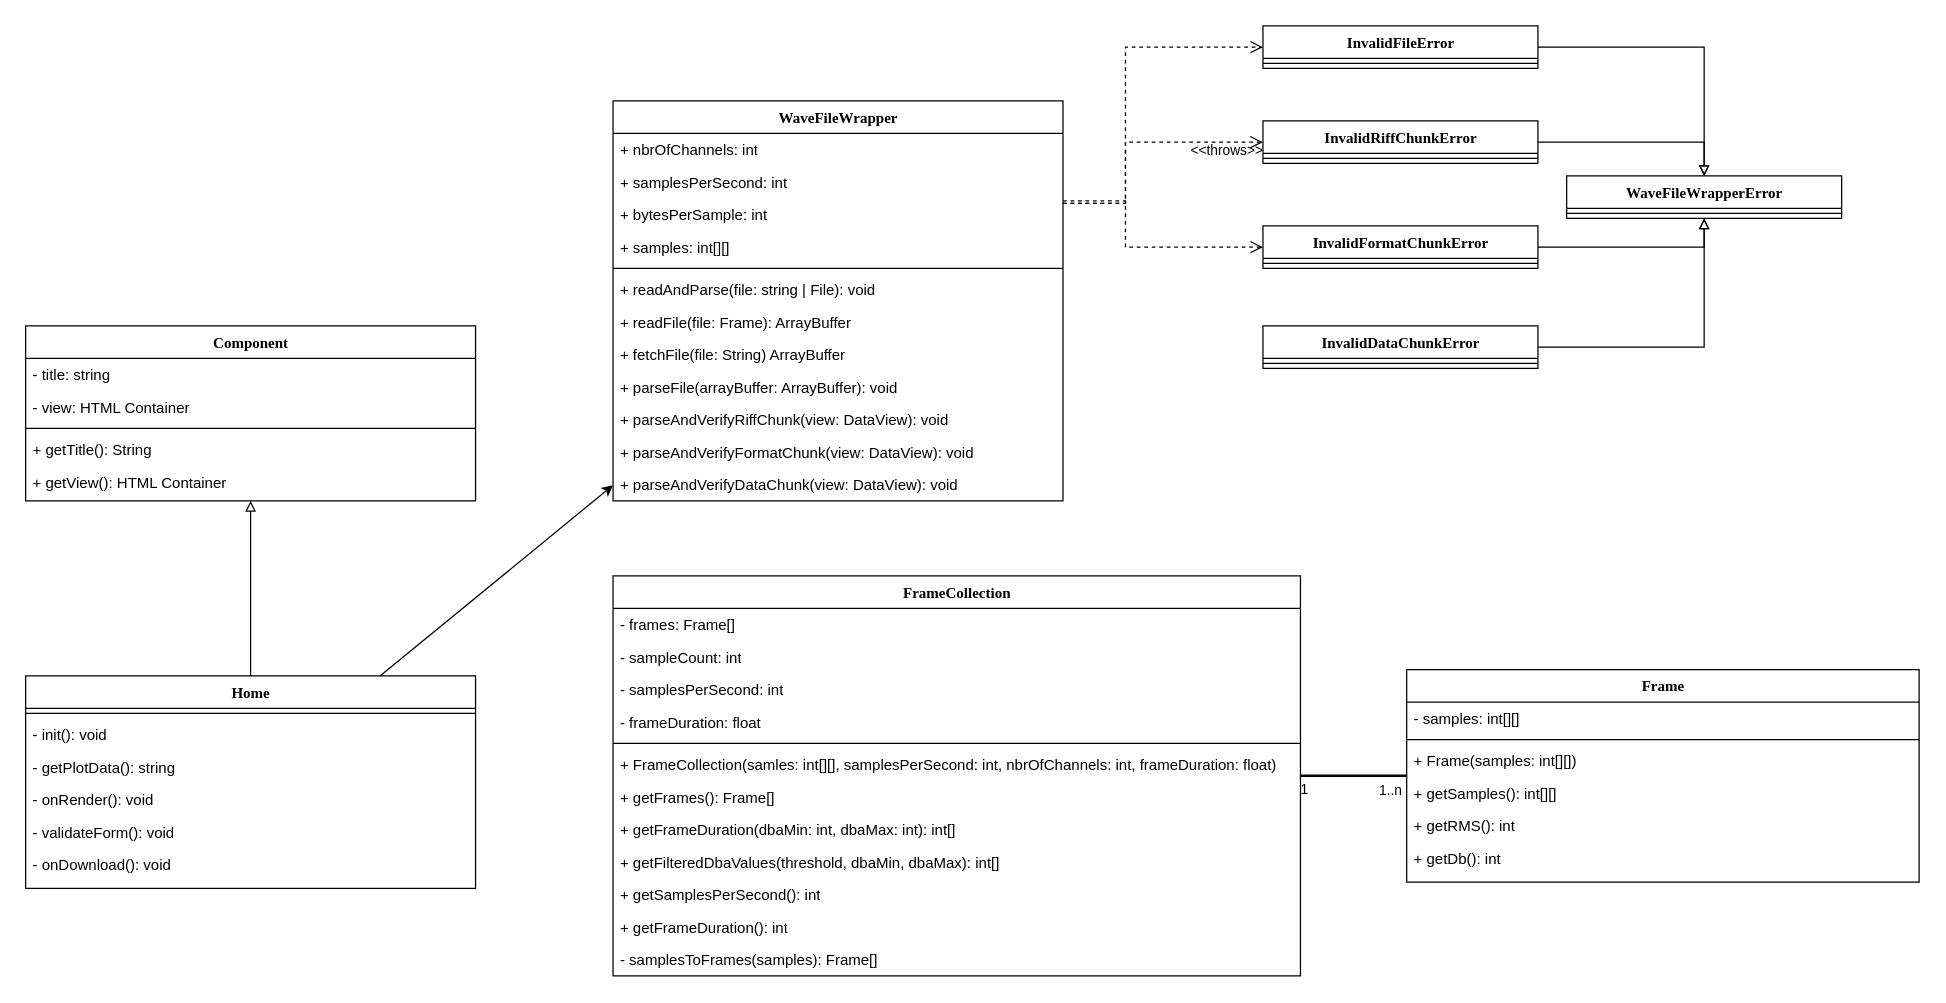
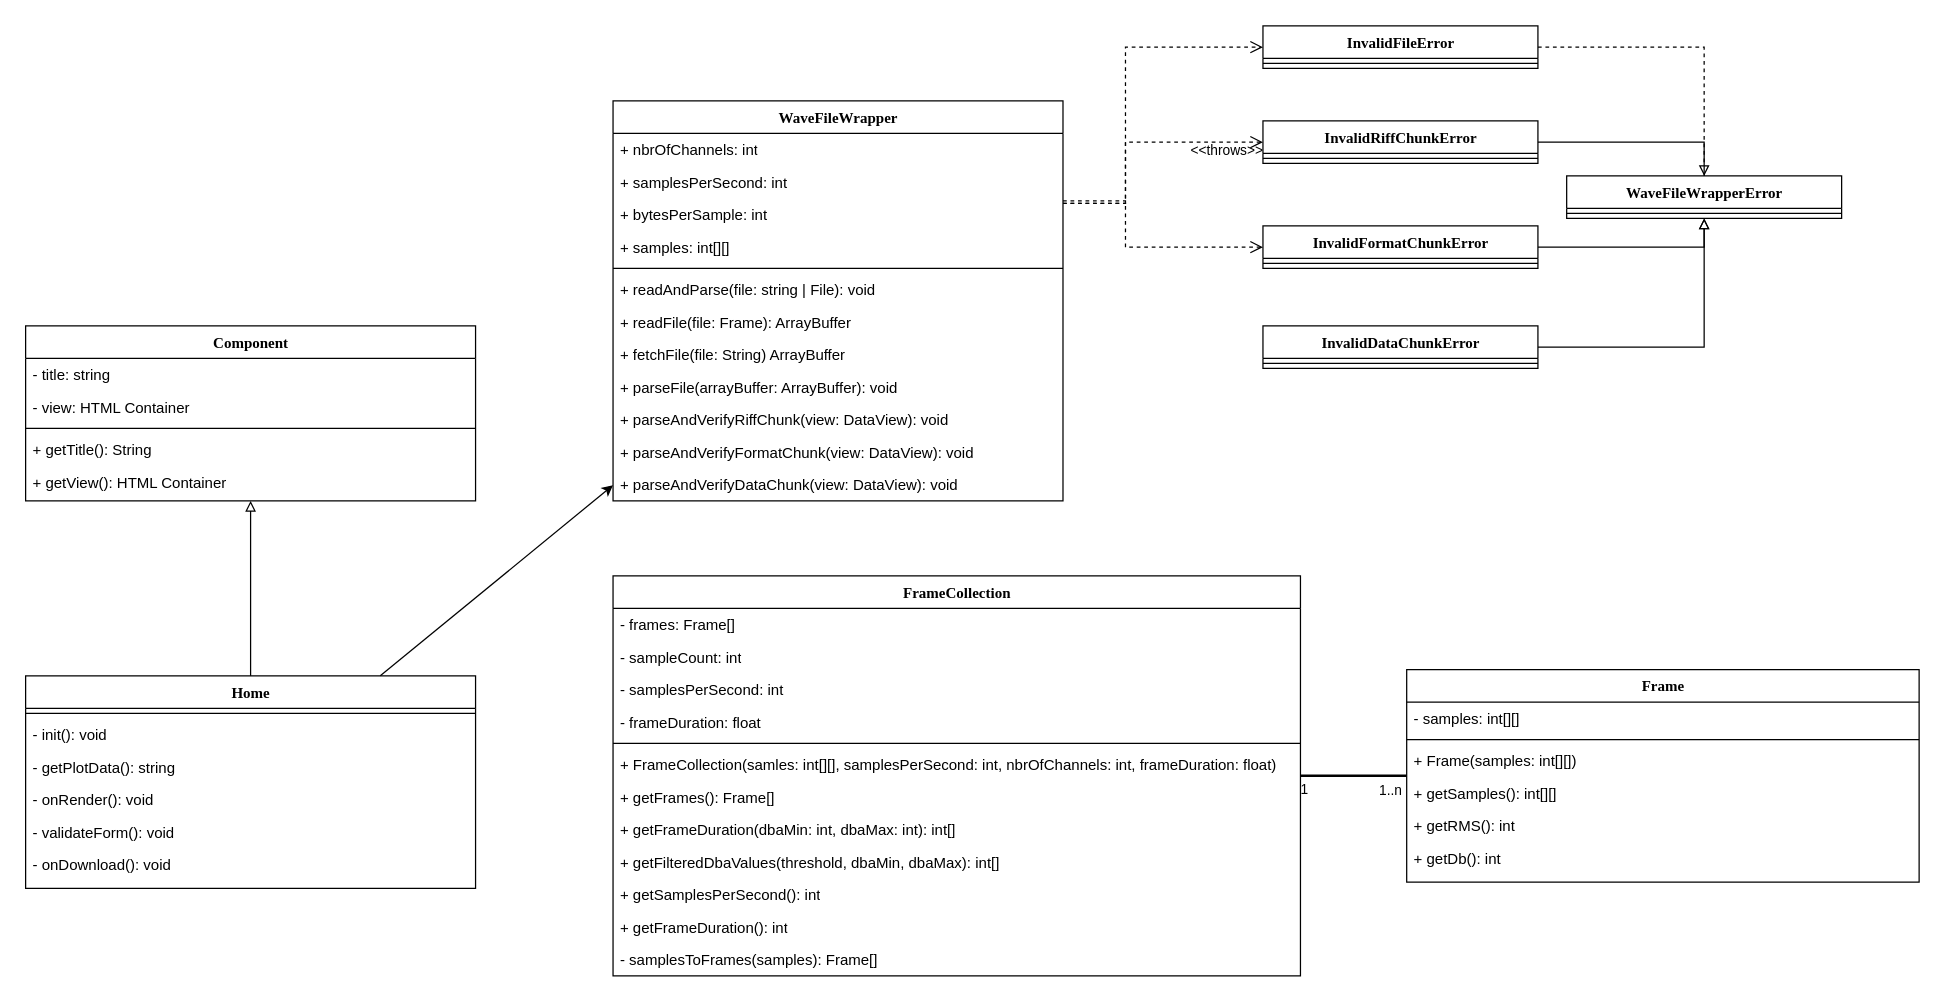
edge "InvalidFileError" -> "WaveFileWrapperError": style solid -> dashed
edge "InvalidRiffChunkError" -> "WaveFileWrapperError": arrowhead block -> none
